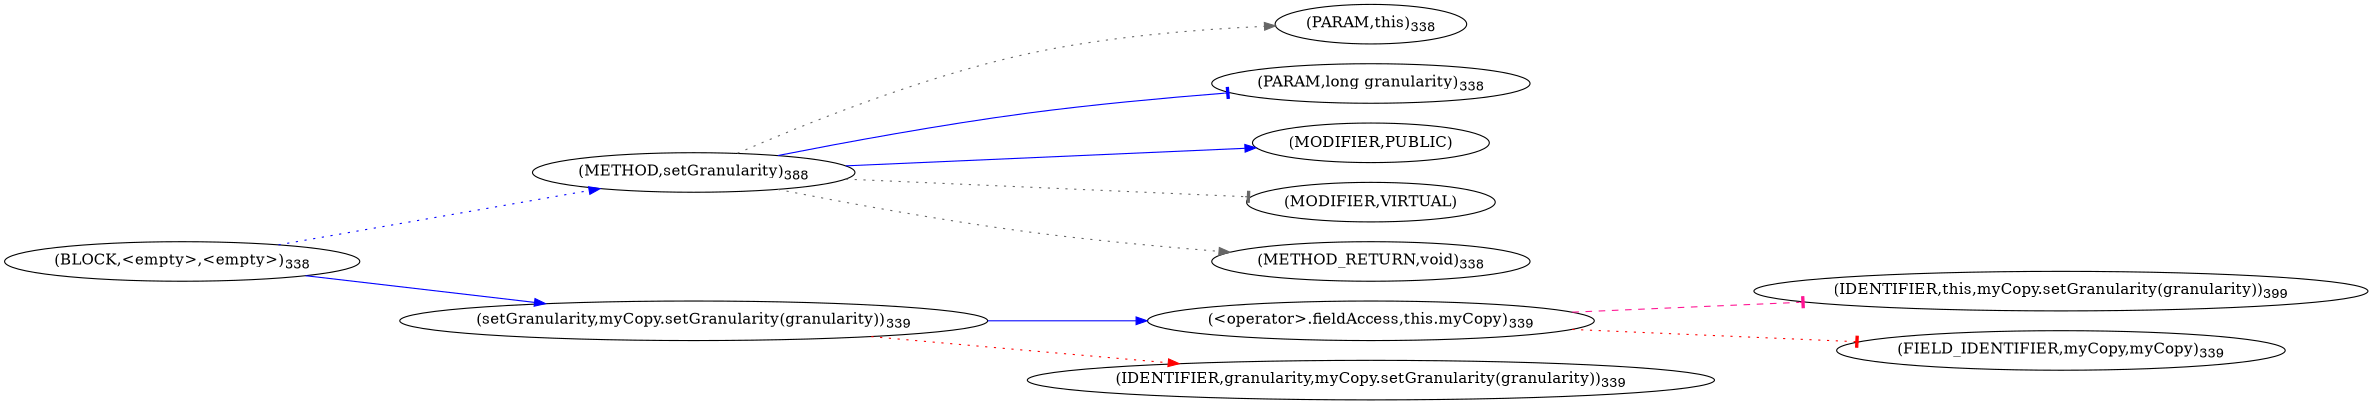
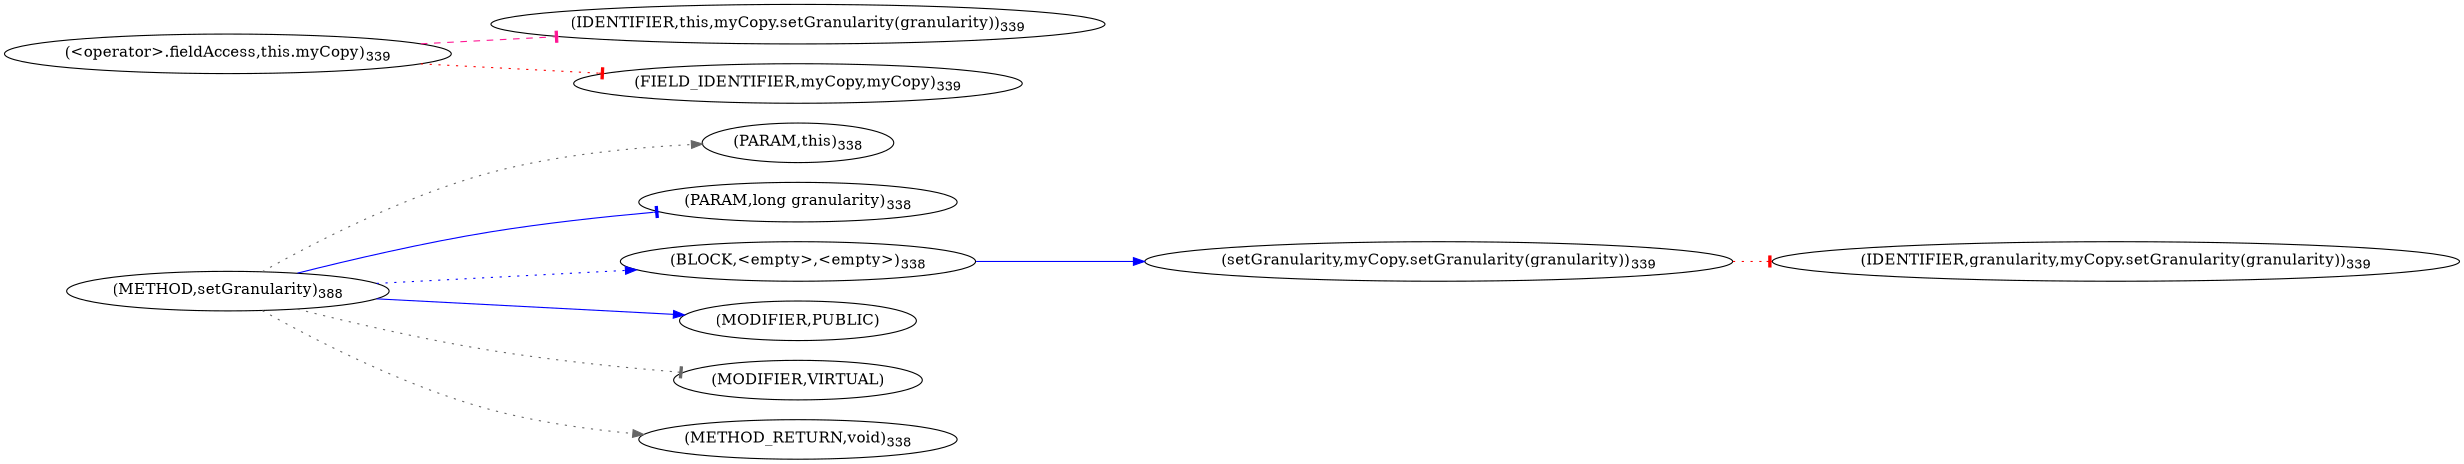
edge "(BLOCK,<empty>,<empty>)" -> "(METHOD,setGranularity)": reversed
node "(IDENTIFIER,this,myCopy.setGranularity(granularity))": text "399" -> "339"
edge "(setGranularity,myCopy.setGranularity(granularity))" -> "(<operator>.fieldAccess,this.myCopy)": removed
edge "(setGranularity,myCopy.setGranularity(granularity))" -> "(IDENTIFIER,granularity,myCopy.setGranularity(granularity))": arrowhead normal -> tee
